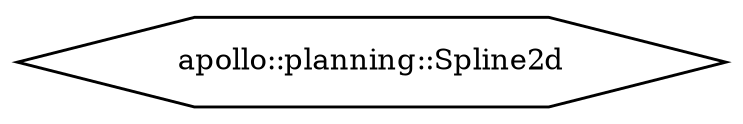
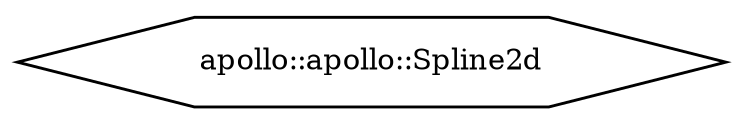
node "apollo::planning::Spline2d": label "apollo::planning::Spline2d" -> "apollo::apollo::Spline2d"
